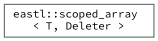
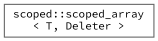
node "eastl::scoped_array < T, Deleter >": label "eastl::scoped_array < T, Deleter >" -> "scoped::scoped_array < T, Deleter >"
